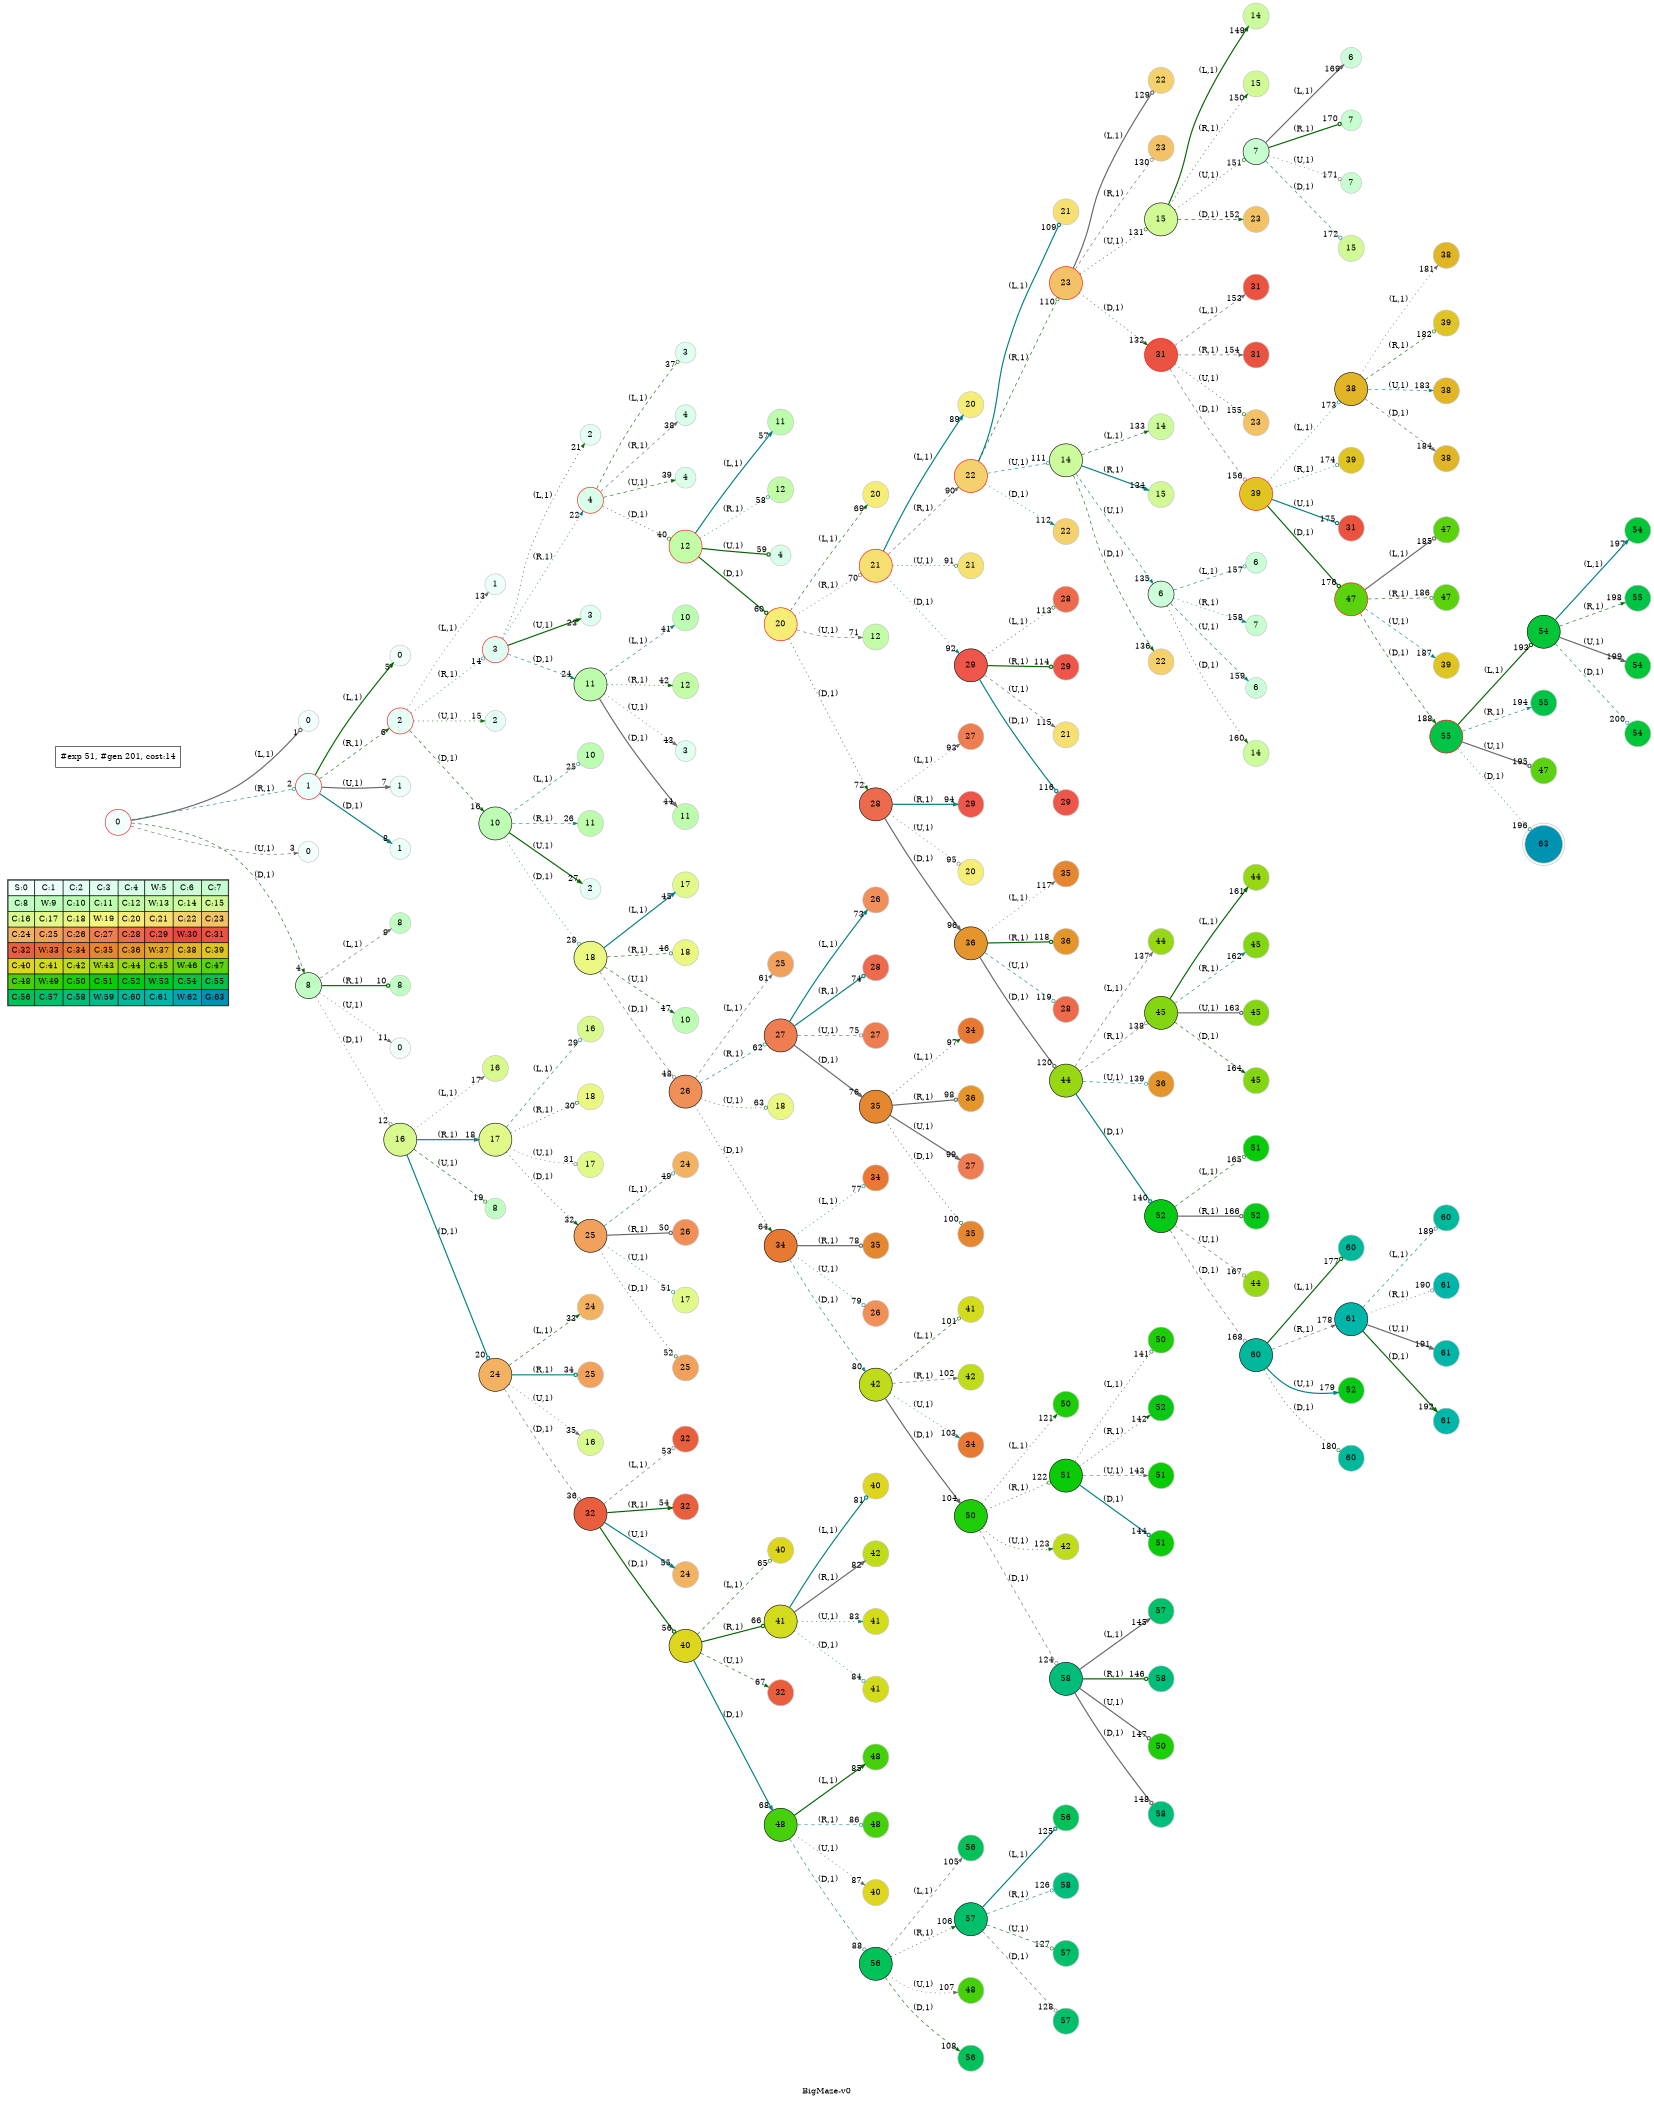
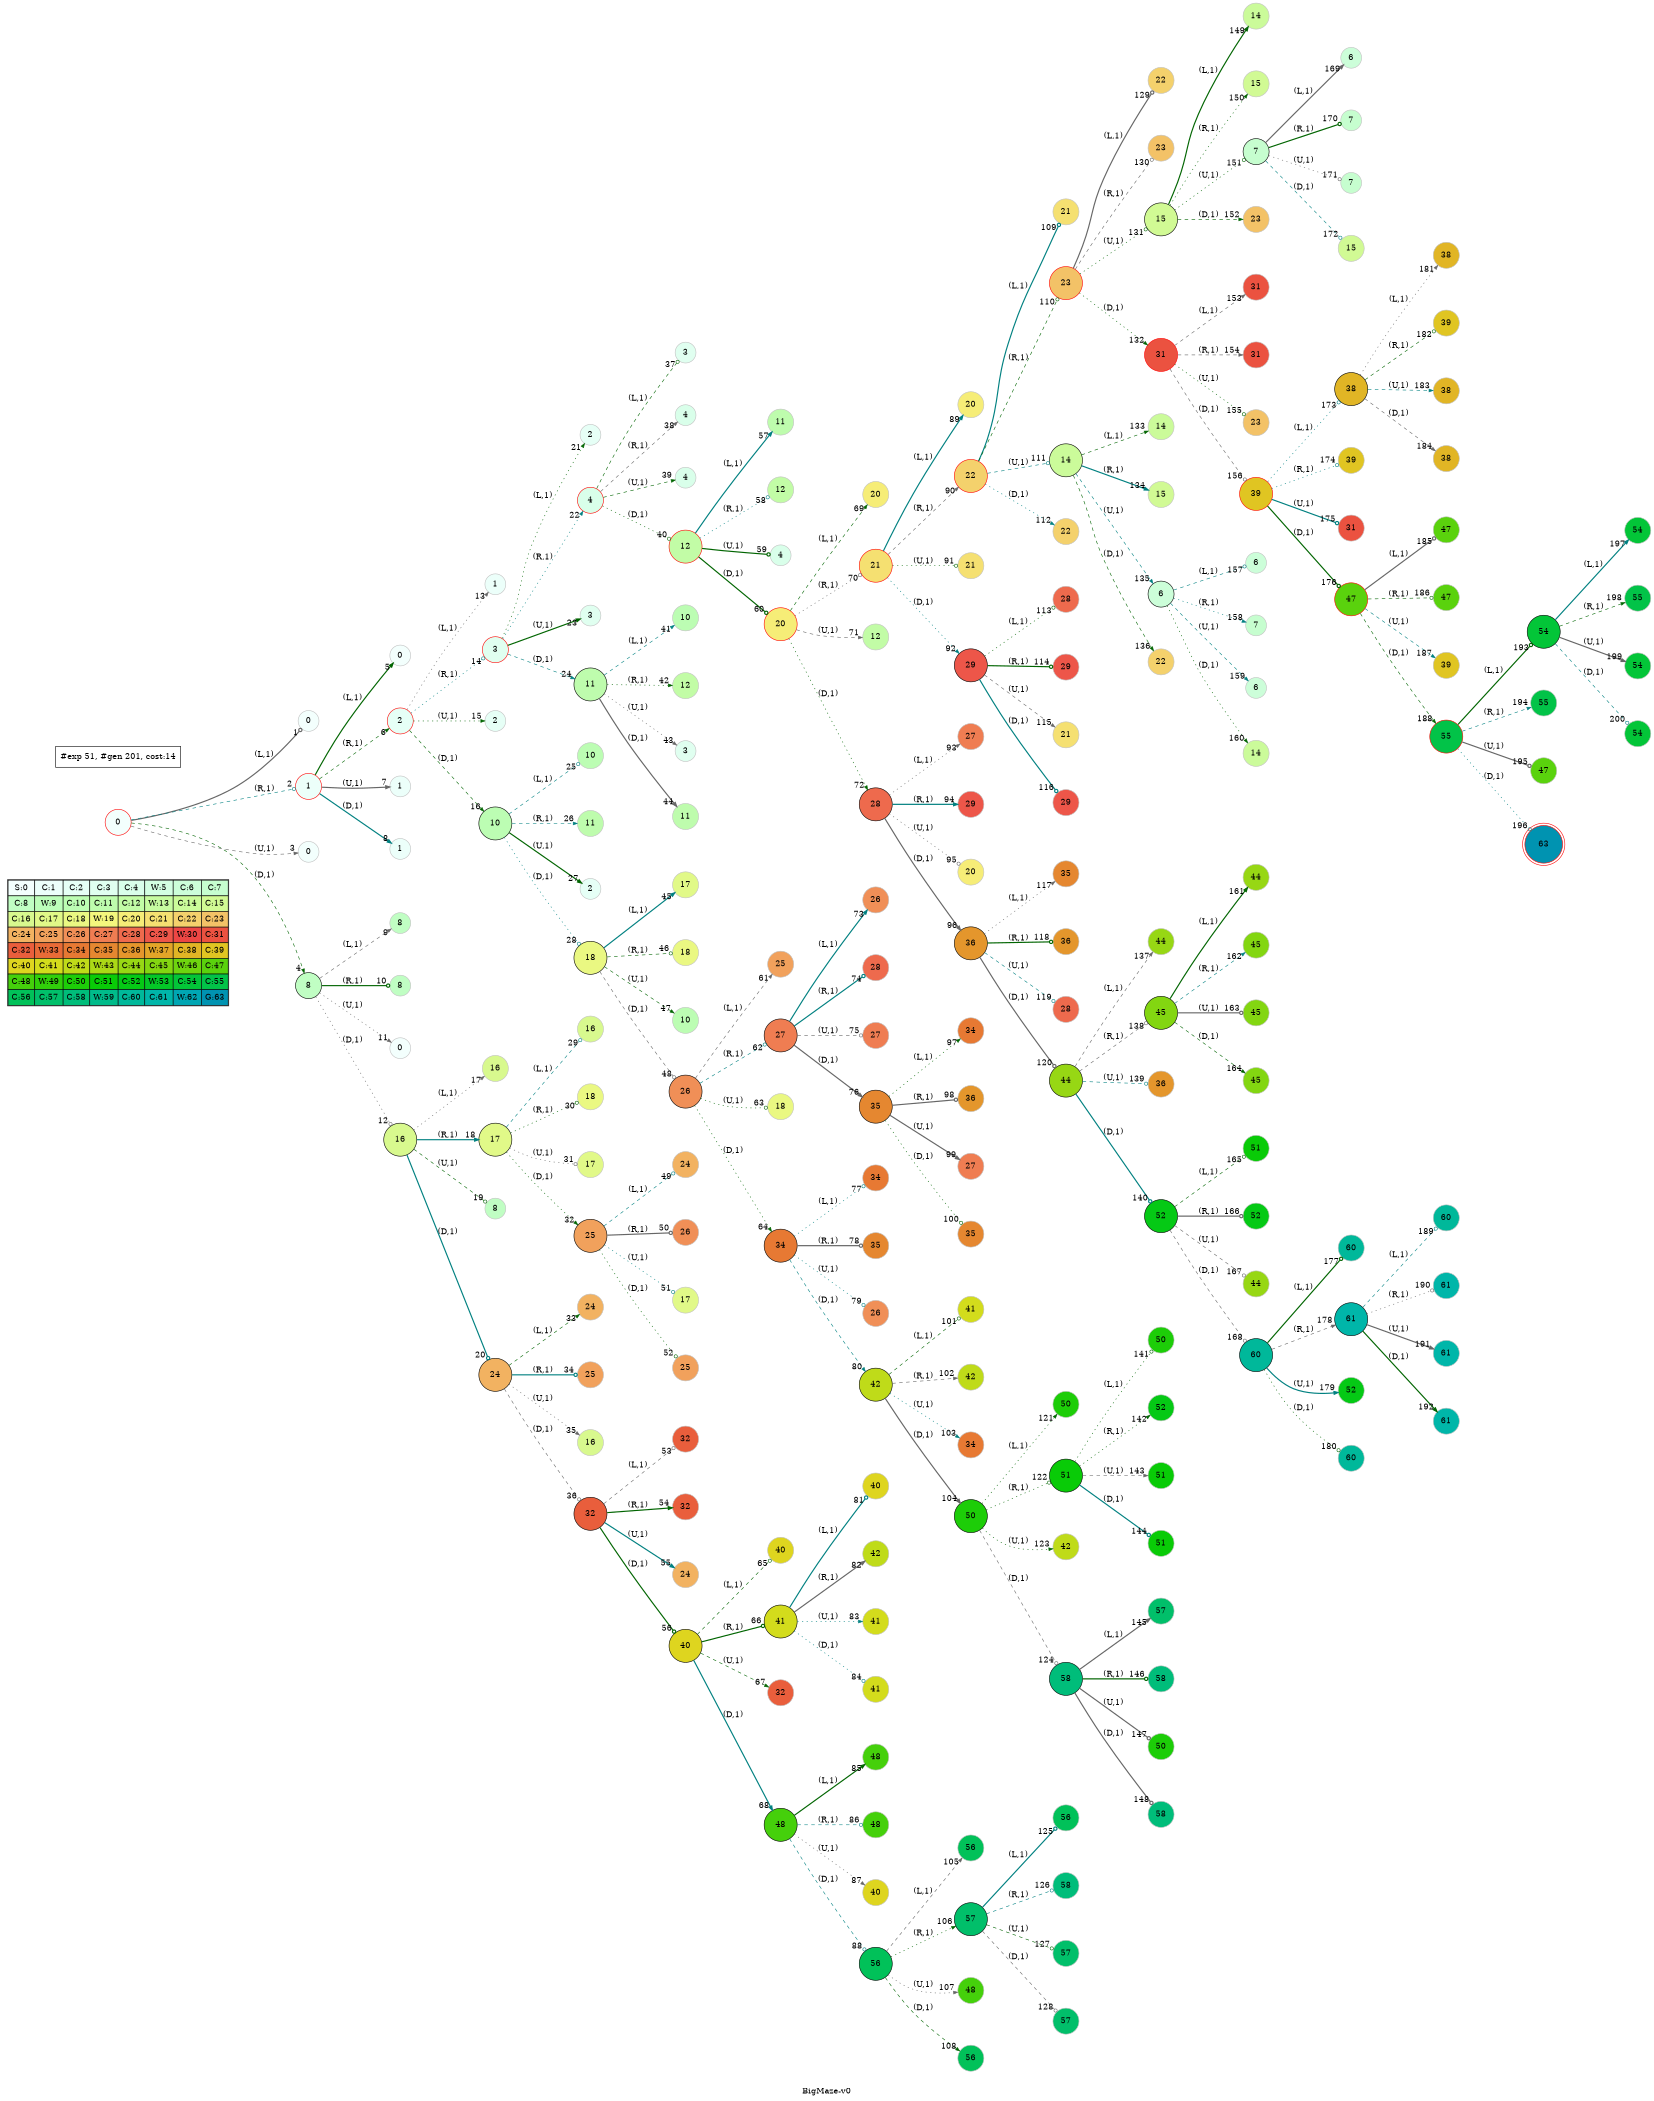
node "63": color grey -> red
